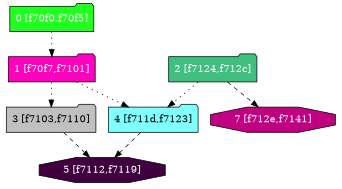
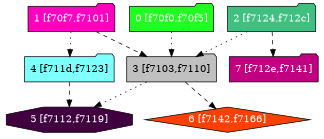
edge "0 [f70f0,f70f5]" -> "1 [f70f7,f7101]": now "0 [f70f0,f70f5]" -> "3 [f7103,f7110]"
edge "1 [f70f7,f7101]" -> "3 [f7103,f7110]": style dotted -> dashed
edge "2 [f7124,f712c]" -> "4 [f711d,f7123]": now "2 [f7124,f712c]" -> "3 [f7103,f7110]"
node "6 [f7142,f7166]": added
node "7 [f712e,f7141]": shape octagon -> folder
edge "3 [f7103,f7110]" -> "5 [f7112,f7119]": style dashed -> dotted
